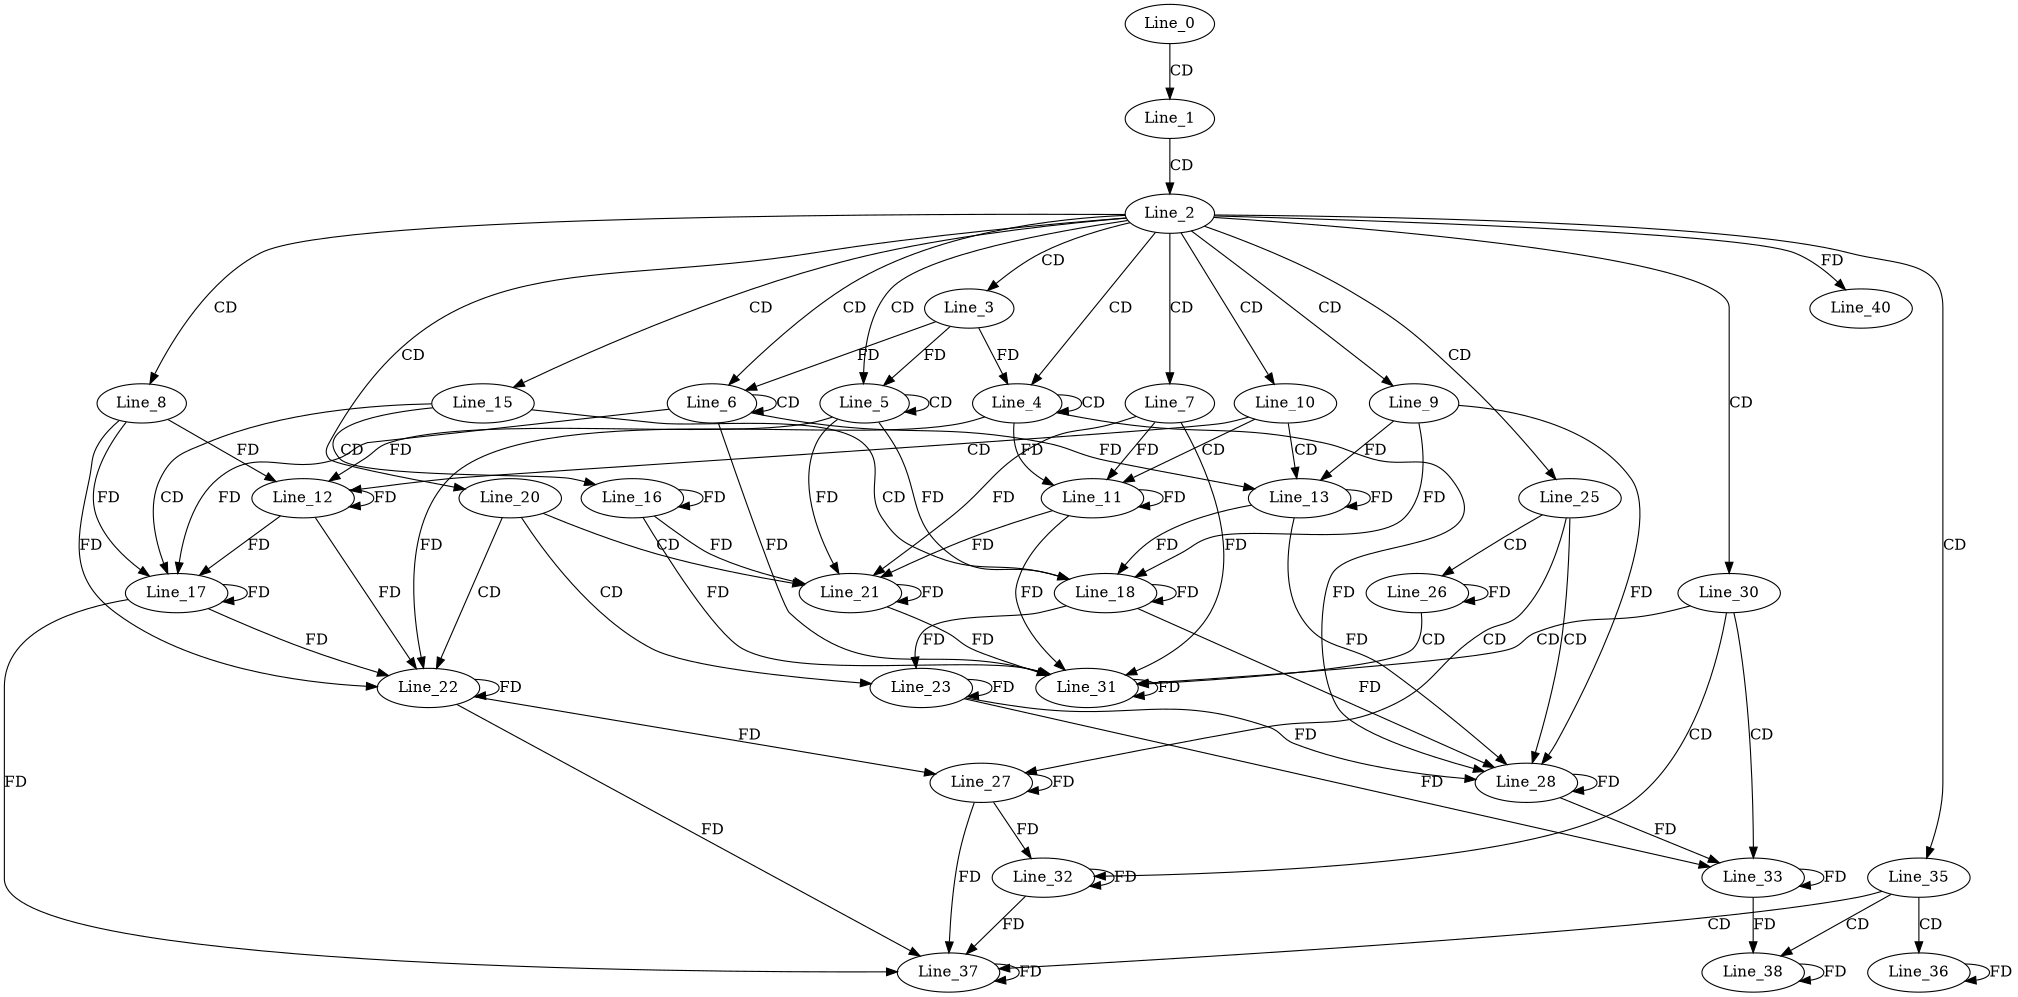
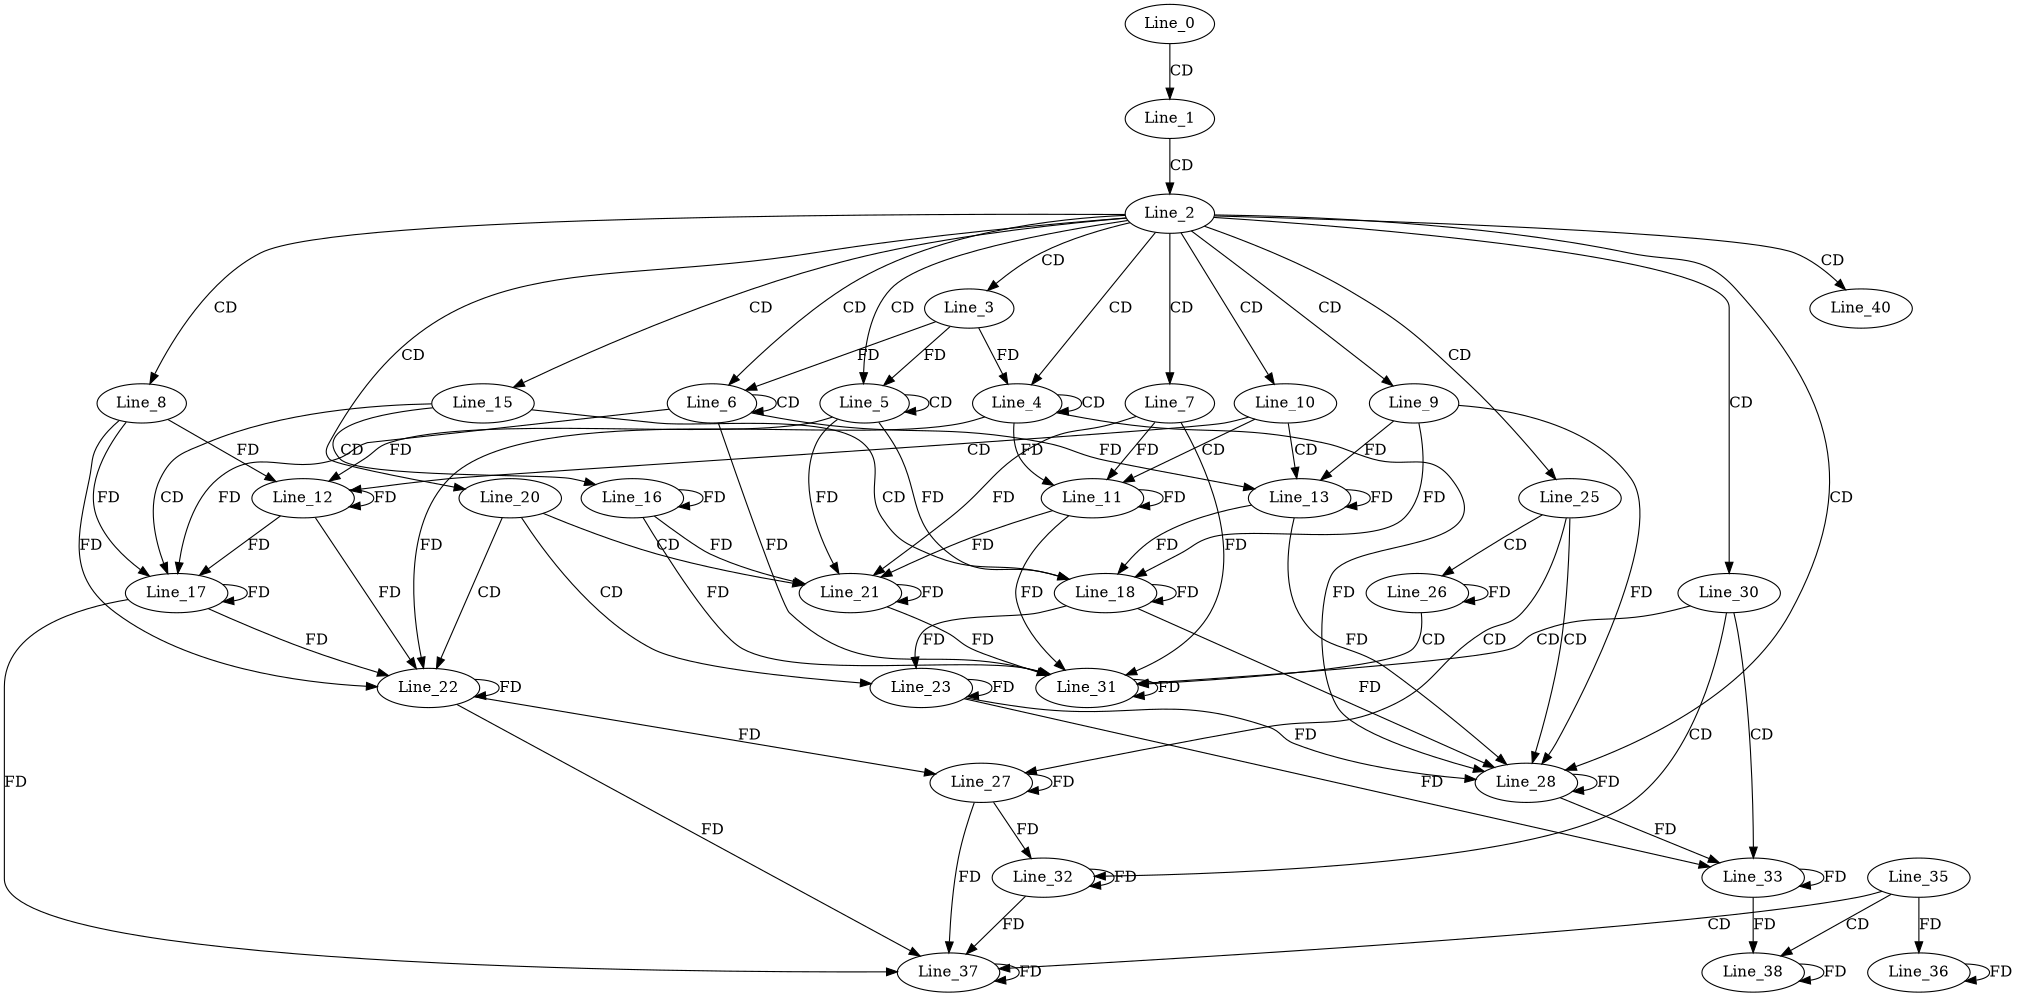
edge "Line_2" -> "Line_35": now "Line_2" -> "Line_28"
edge "Line_2" -> "Line_40": label "FD" -> "CD"
edge "Line_35" -> "Line_36": label "CD" -> "FD"
